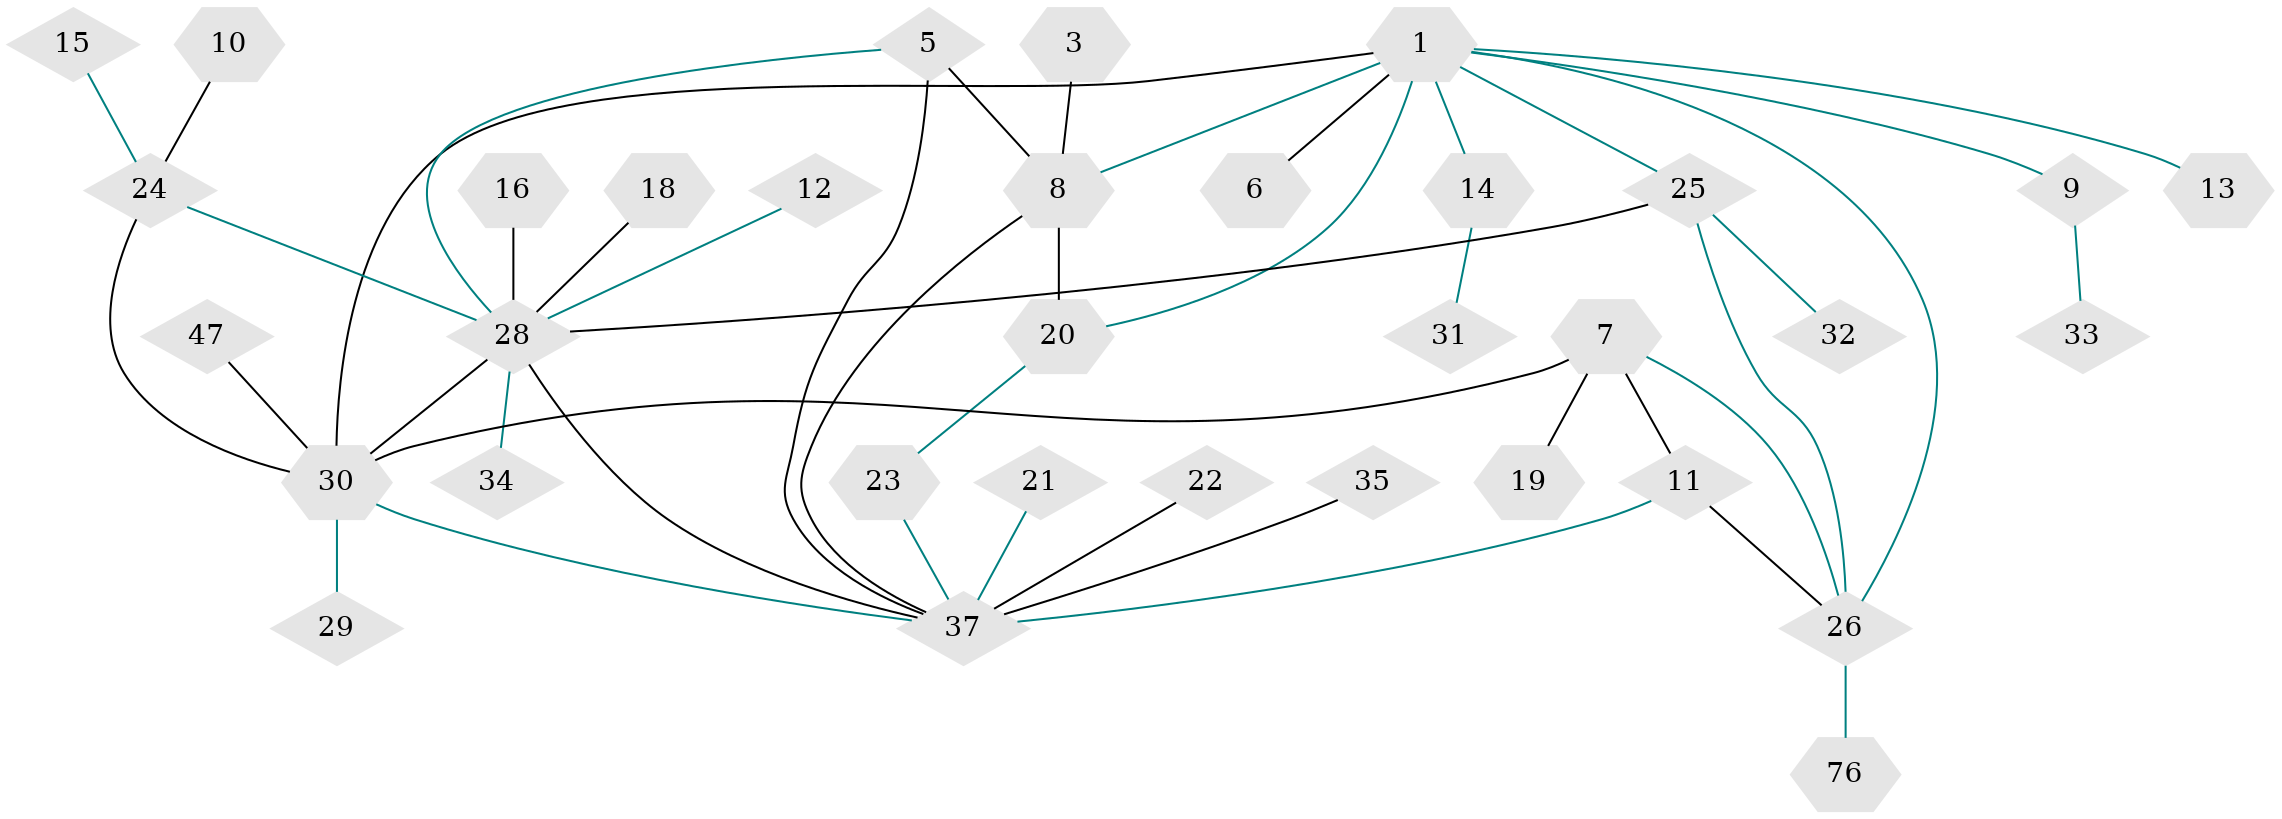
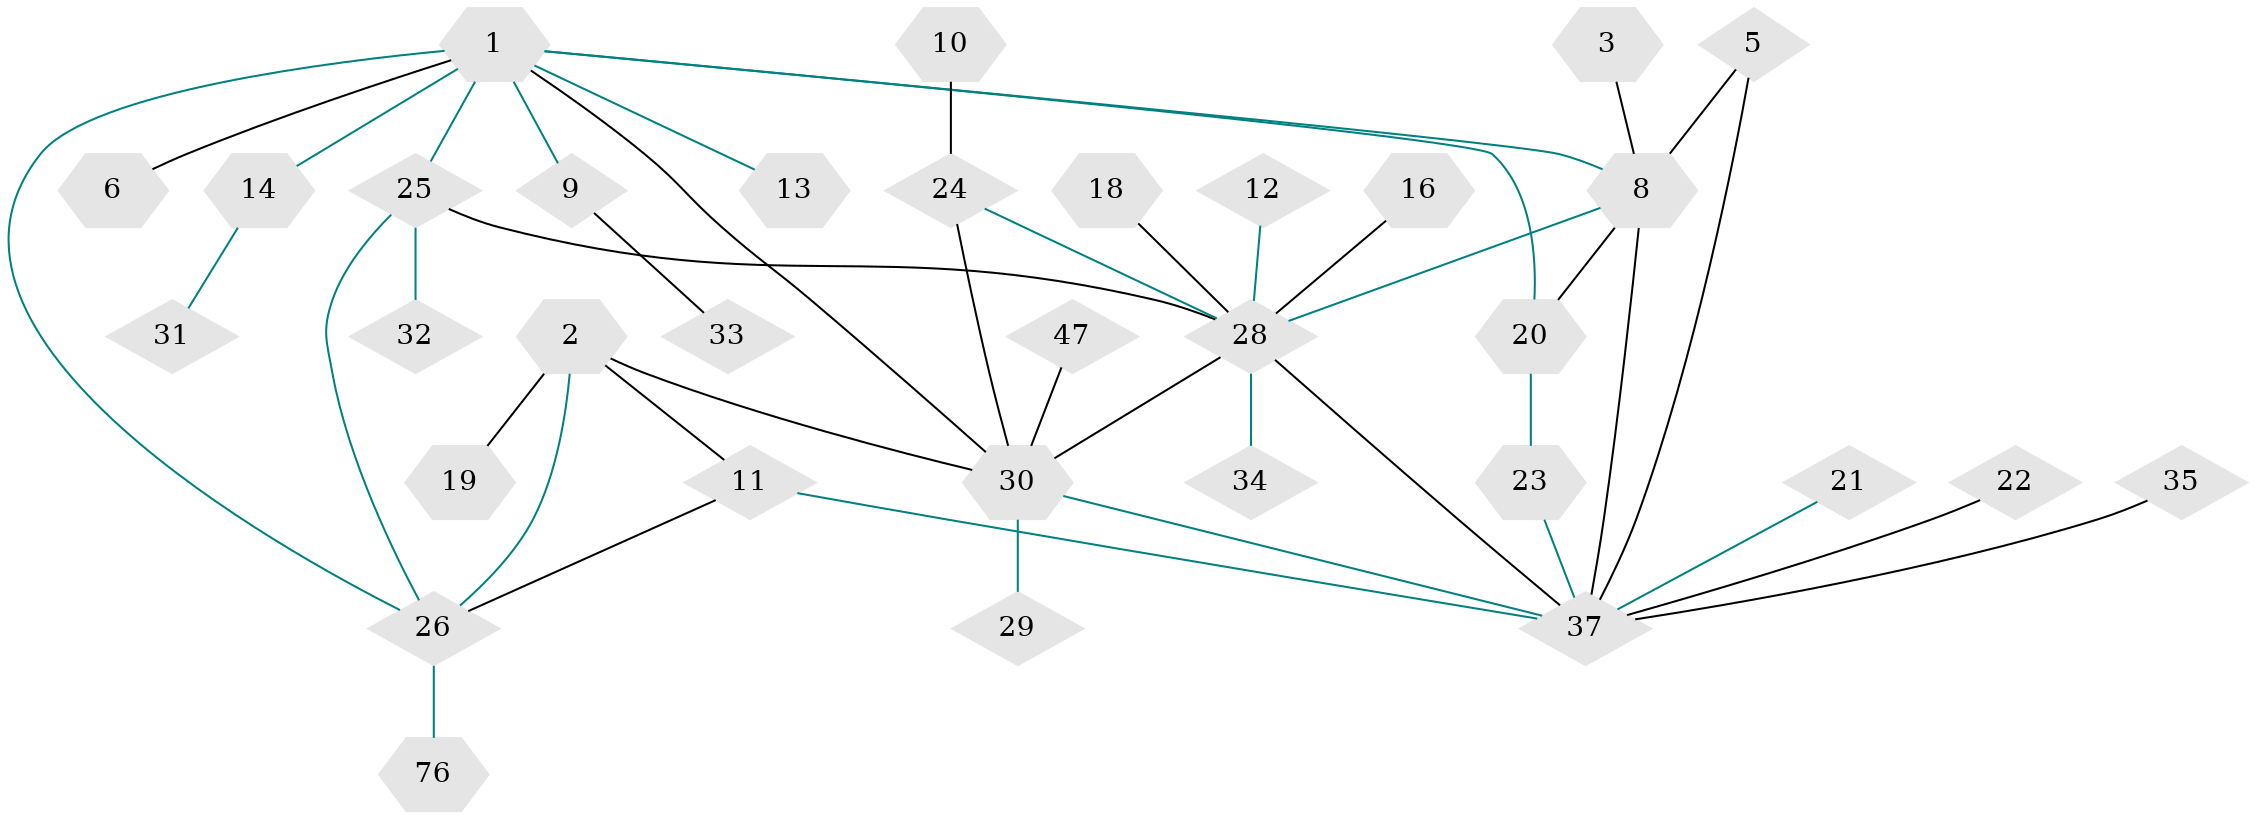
node "15": removed
edge "5" -- "28": now "8" -- "28"
edge "9" -- "33": color teal -> black
node "7": label "7" -> "2"
